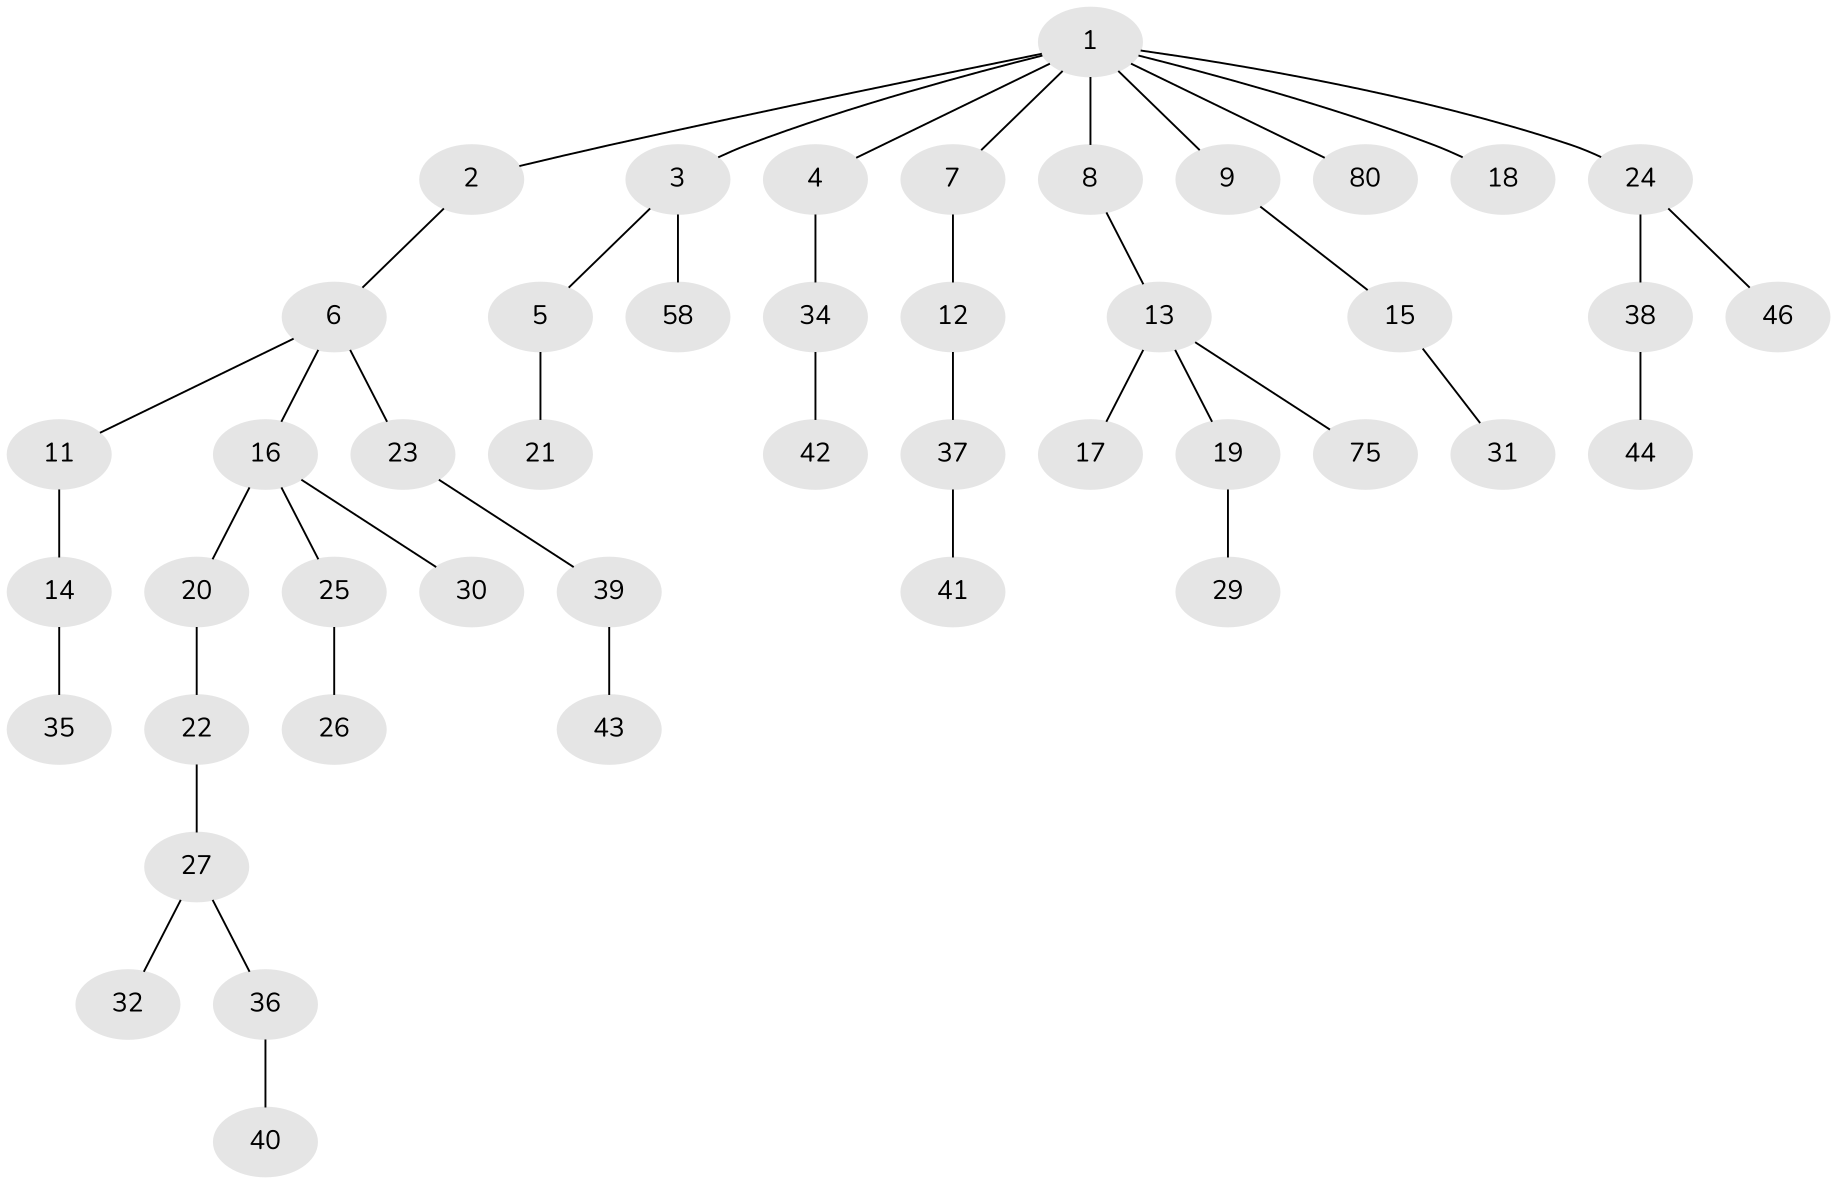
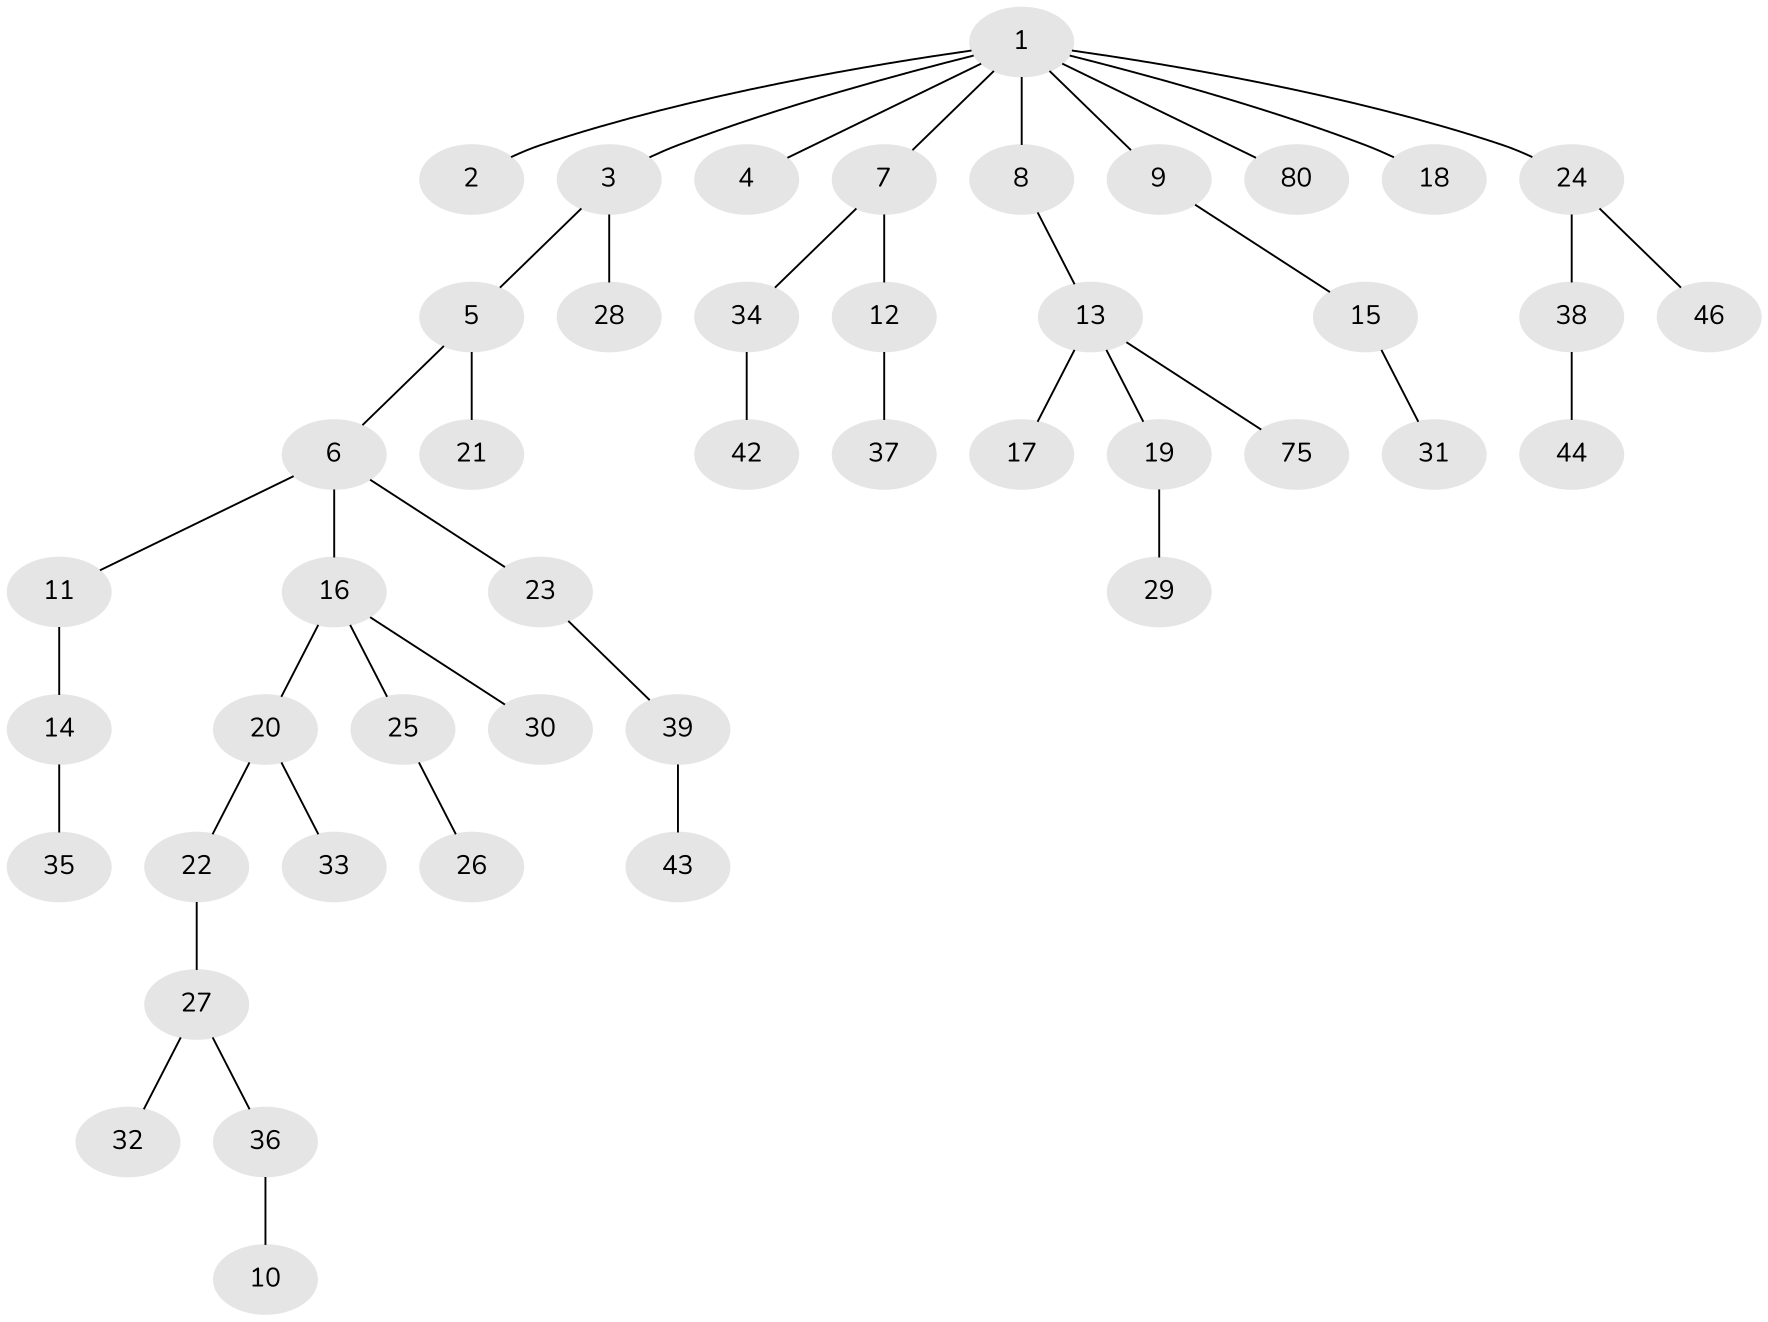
edge "2" -- "6": now "5" -- "6"
edge "4" -- "34": now "7" -- "34"
node "58": label "58" -> "28"
node "41": removed
node "33": added
node "40": label "40" -> "10"
